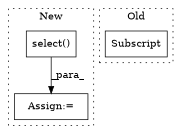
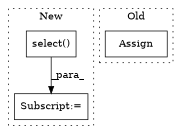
node "Subscript": label "Subscript" -> "Assign"
node "Assign:=": label "Assign:=" -> "Subscript:="
